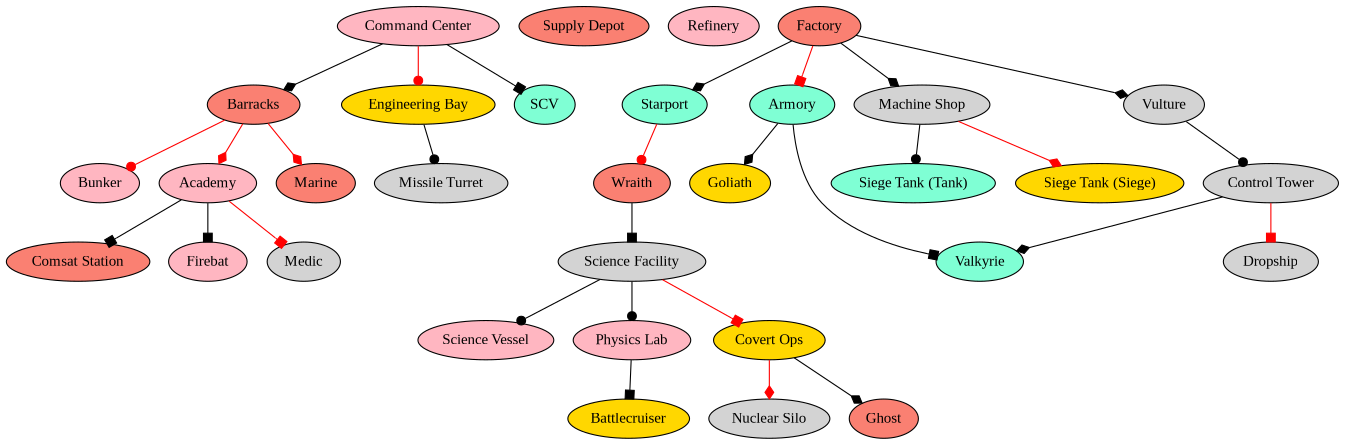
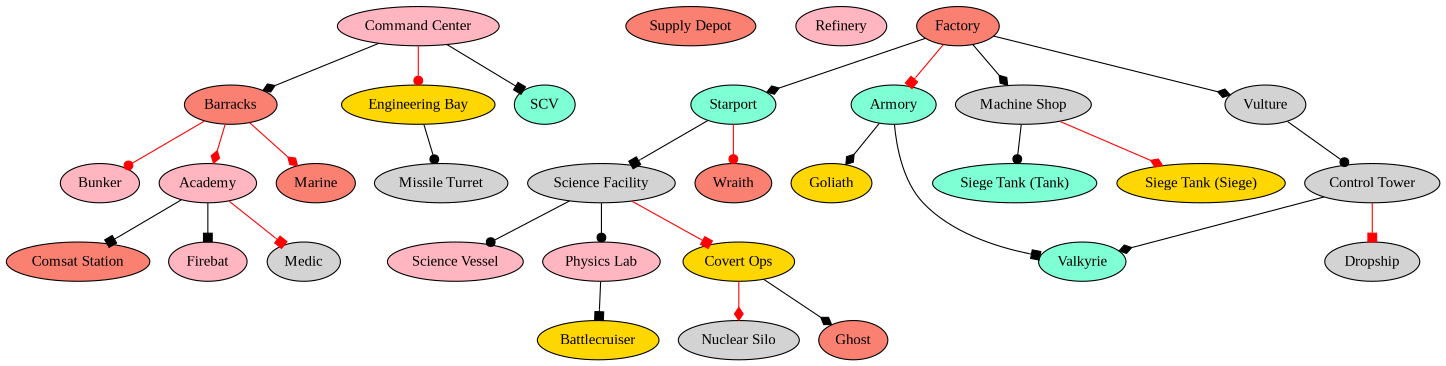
edge "Wraith" -> "Science Facility": now "Starport" -> "Science Facility"
